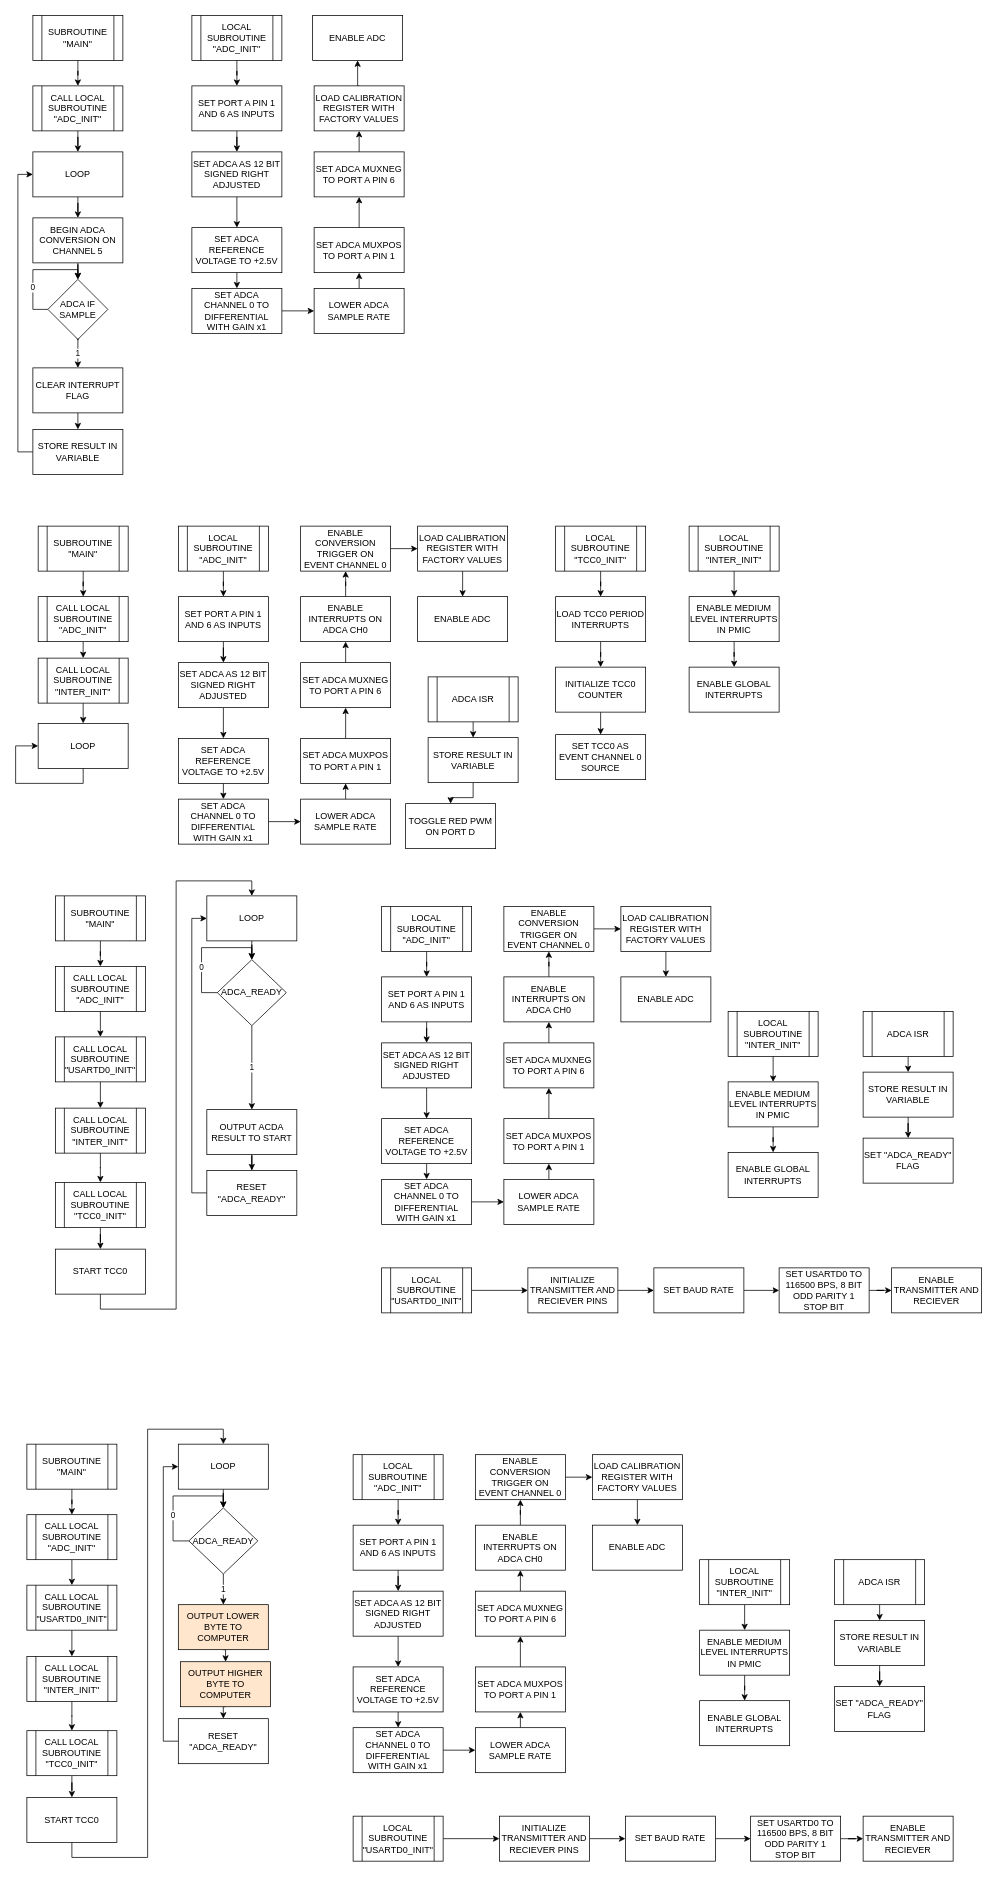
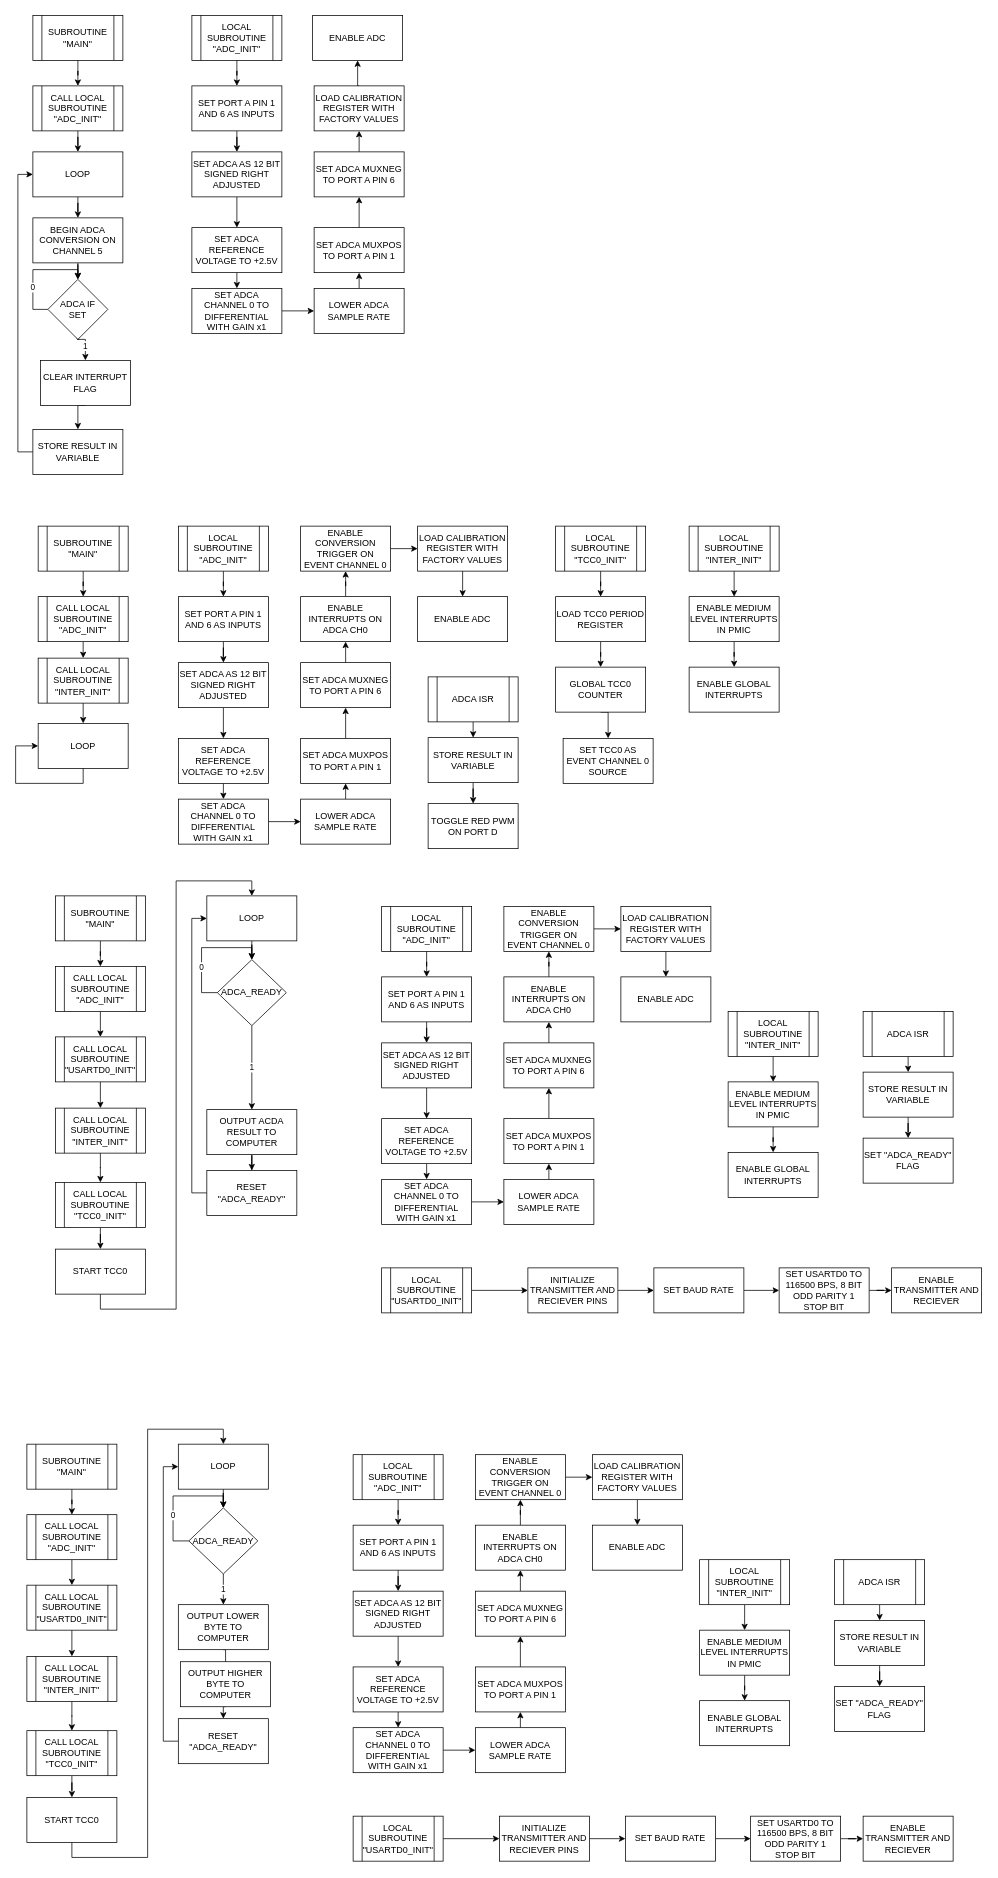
node "ADCA IF SAMPLE": label "ADCA IF SAMPLE" -> "ADCA IF SET"
node "CLEAR INTERRUPT FLAG": moved (78, 390) -> (85, 383)
node "LOAD TCC0 PERIOD INTERRUPTS": label "LOAD TCC0 PERIOD INTERRUPTS" -> "LOAD TCC0 PERIOD REGISTER"
node "INITIALIZE TCC0 COUNTER": label "INITIALIZE TCC0 COUNTER" -> "GLOBAL TCC0 COUNTER"
node "SET TCC0 AS EVENT CHANNEL 0 SOURCE": moved (600, 757) -> (608, 761)
node "TOGGLE RED PWM ON PORT D": moved (450, 826) -> (473, 826)
node "OUTPUT ACDA RESULT TO START": label "OUTPUT ACDA RESULT TO START" -> "OUTPUT ACDA RESULT TO COMPUTER"
node "OUTPUT LOWER BYTE TO COMPUTER": fillcolor #ffe6cc -> #ffffff
edge "OUTPUT LOWER BYTE TO COMPUTER" -> "OUTPUT HIGHER BYTE TO COMPUTER": arrowhead classic -> none
node "OUTPUT HIGHER BYTE TO COMPUTER": fillcolor #ffe6cc -> #ffffff
